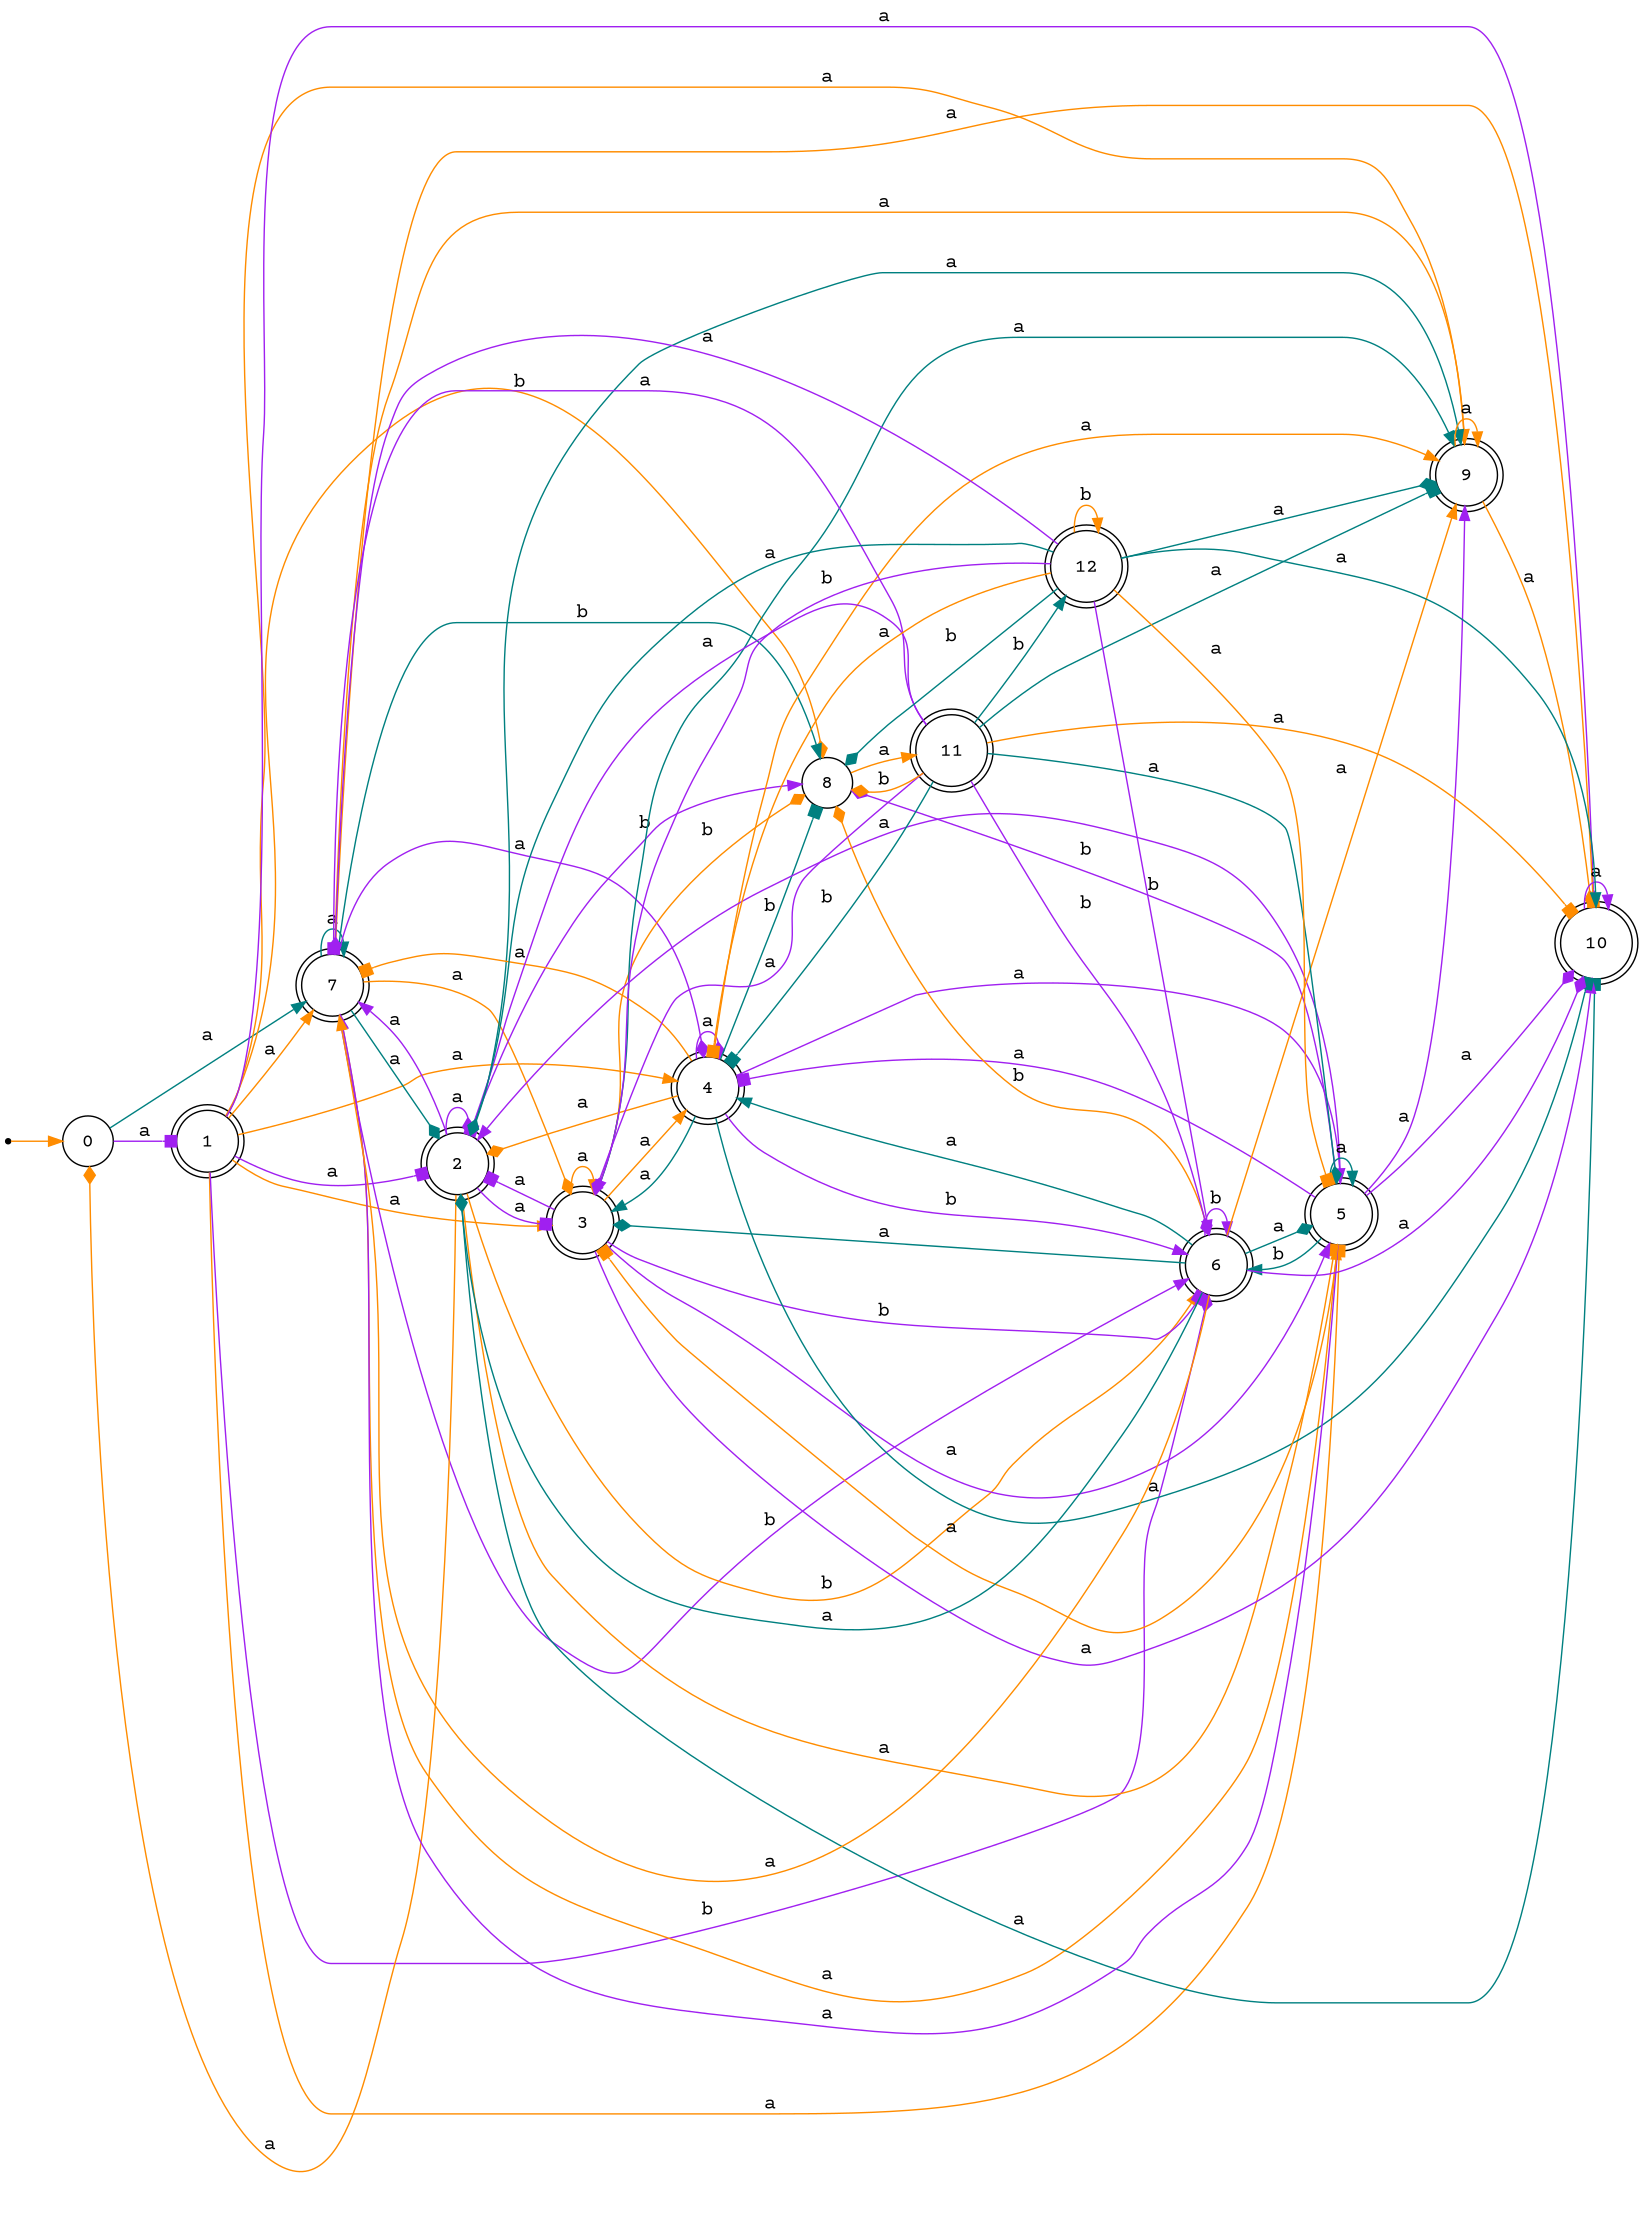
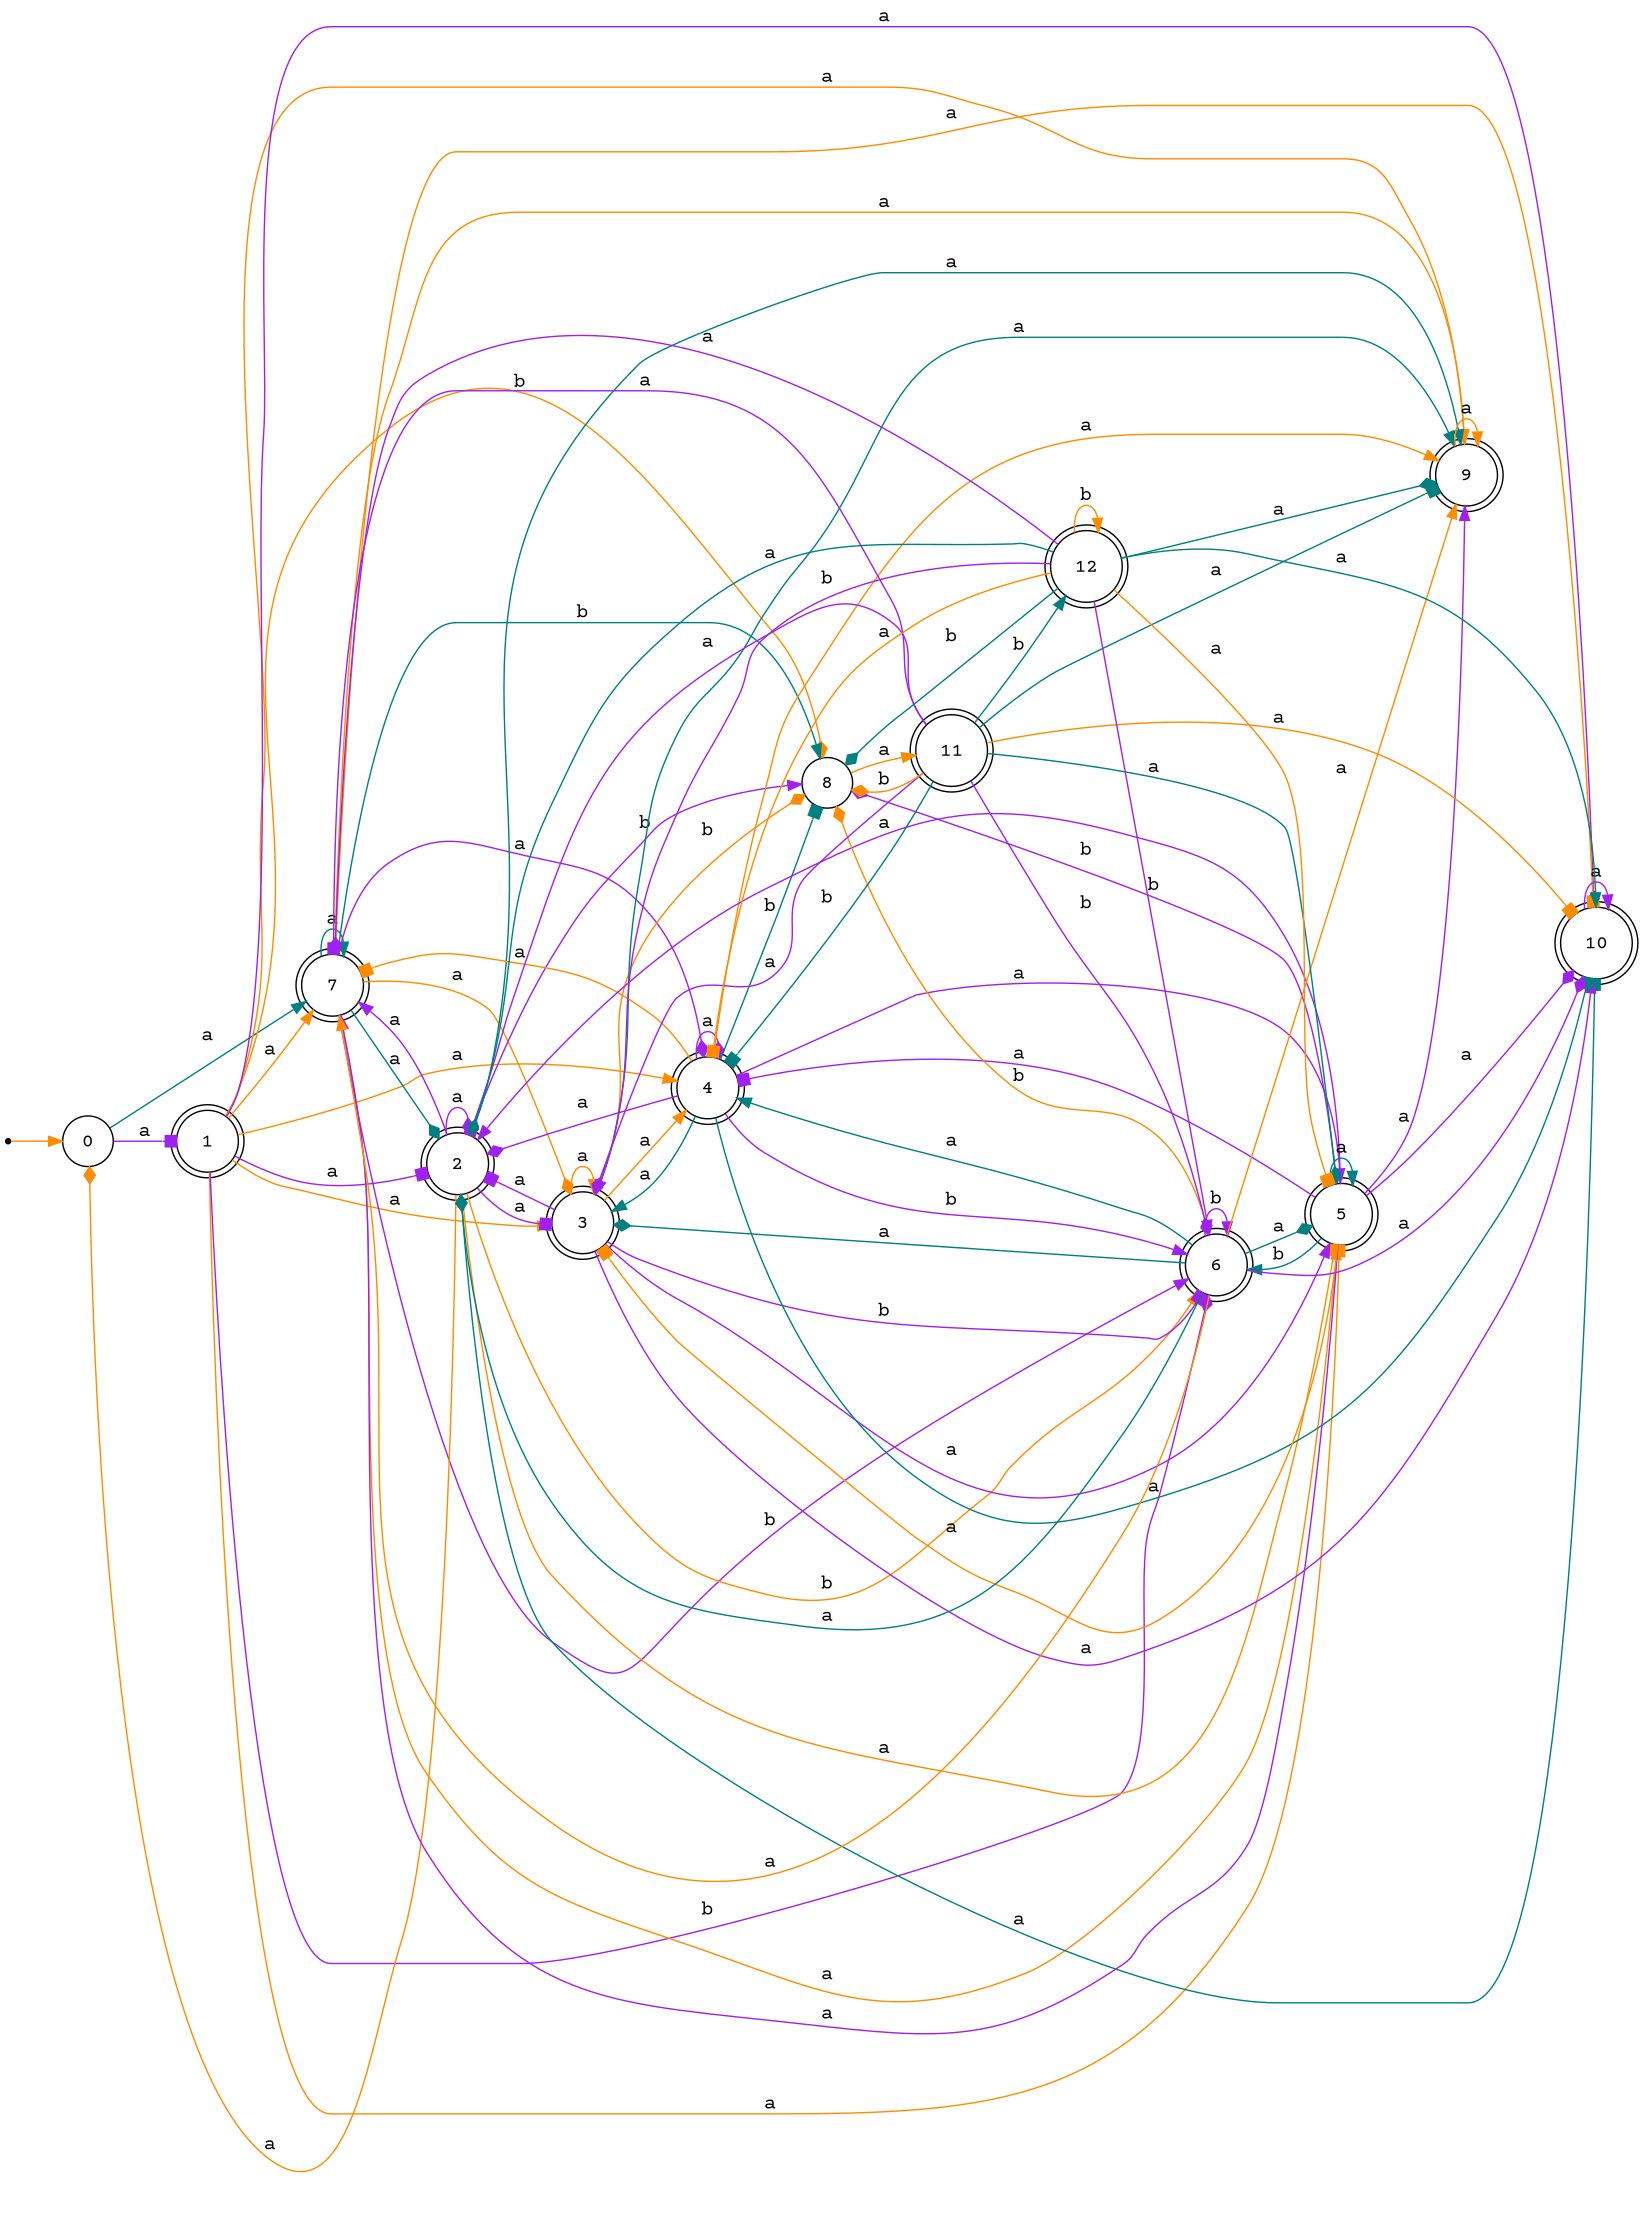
edge "9" -> "10": removed, label "a"
edge "4" -> "2": color darkorange -> purple
